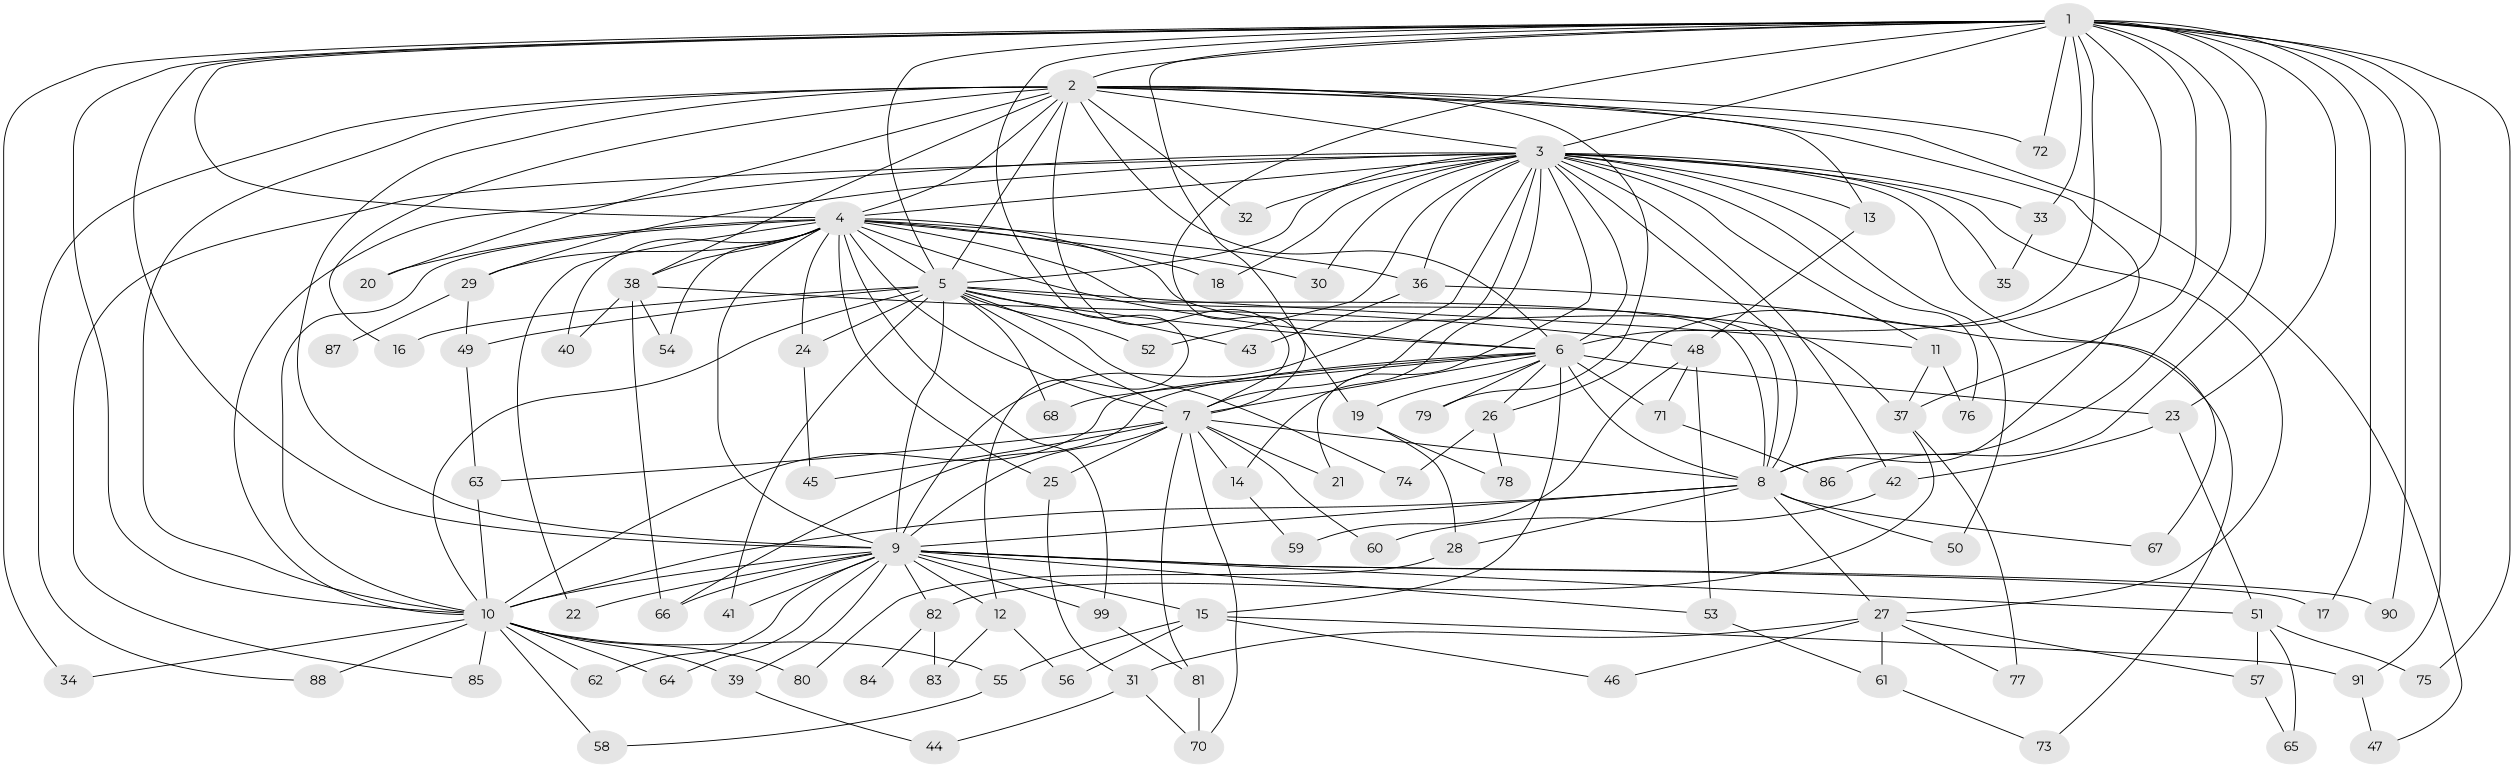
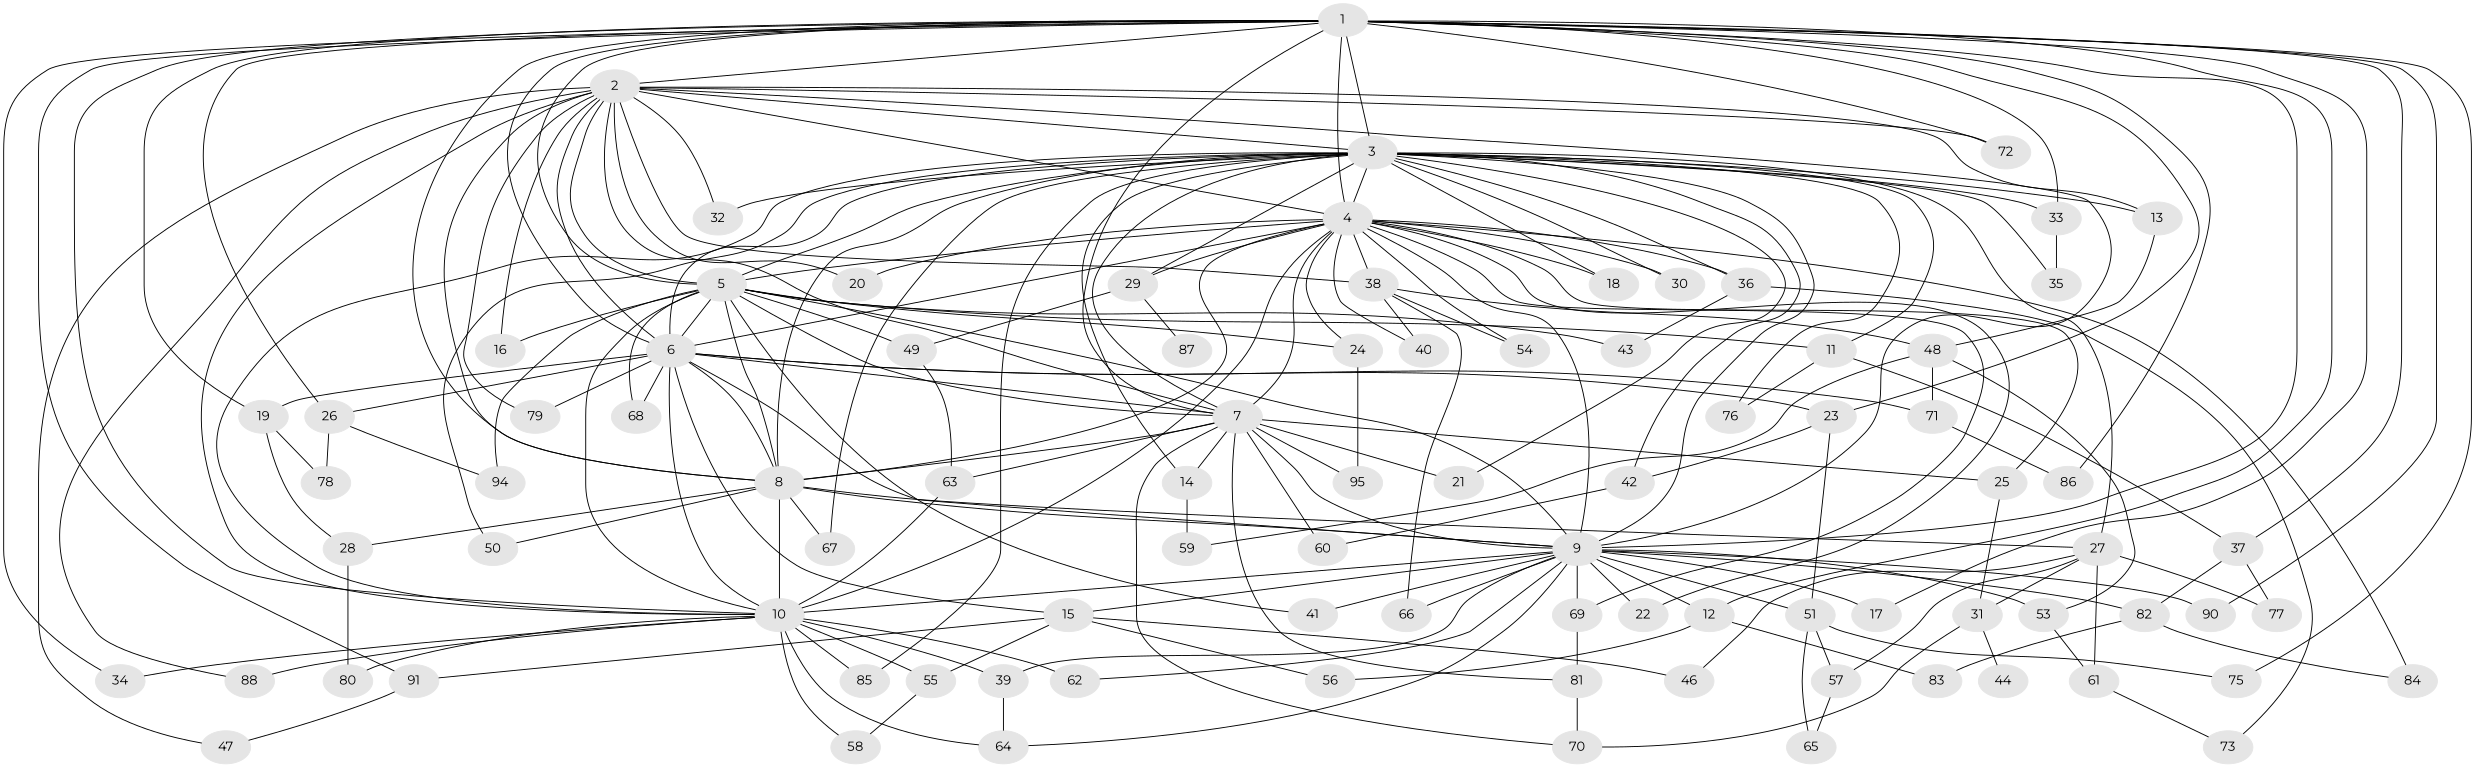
edge "4" -- "37": now "4" -- "84"
node "52": removed
edge "6" -- "66": now "6" -- "9"
node "45": label "45" -> "95"
node "74": label "74" -> "94"
node "99": label "99" -> "69"
edge "39" -- "44": now "39" -- "64"
